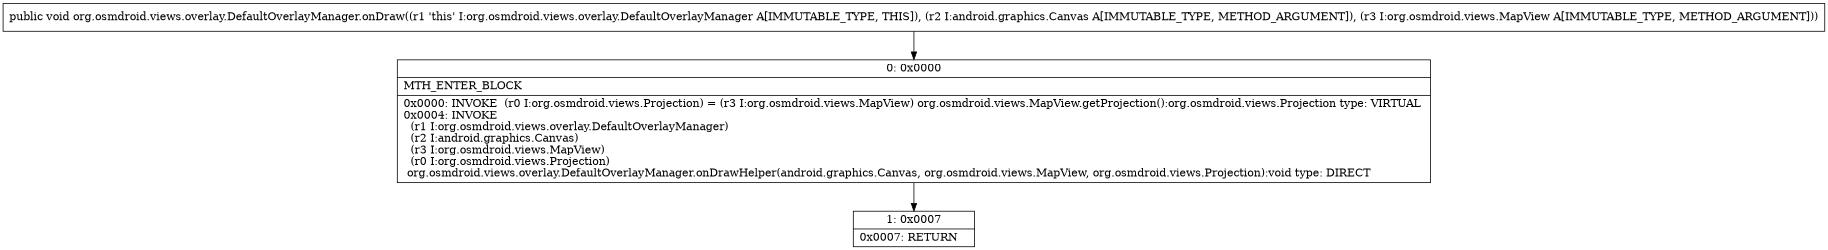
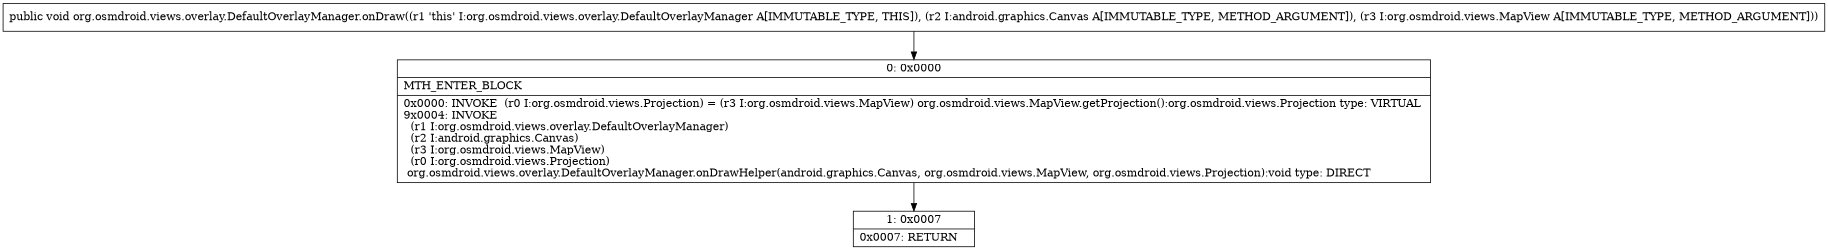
node "0: 0x0000": text "0x0004: INVOKE" -> "9x0004: INVOKE"
